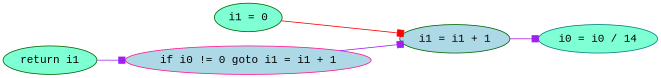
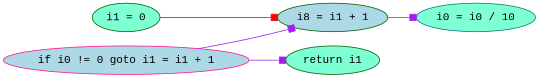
node "i1 = i1 + 1": label "i1 = i1 + 1" -> "i8 = i1 + 1"
node "i0 = i0 / 14": label "i0 = i0 / 14" -> "i0 = i0 / 10"
edge "return i1" -> "if i0 != 0 goto i1 = i1 + 1": reversed
